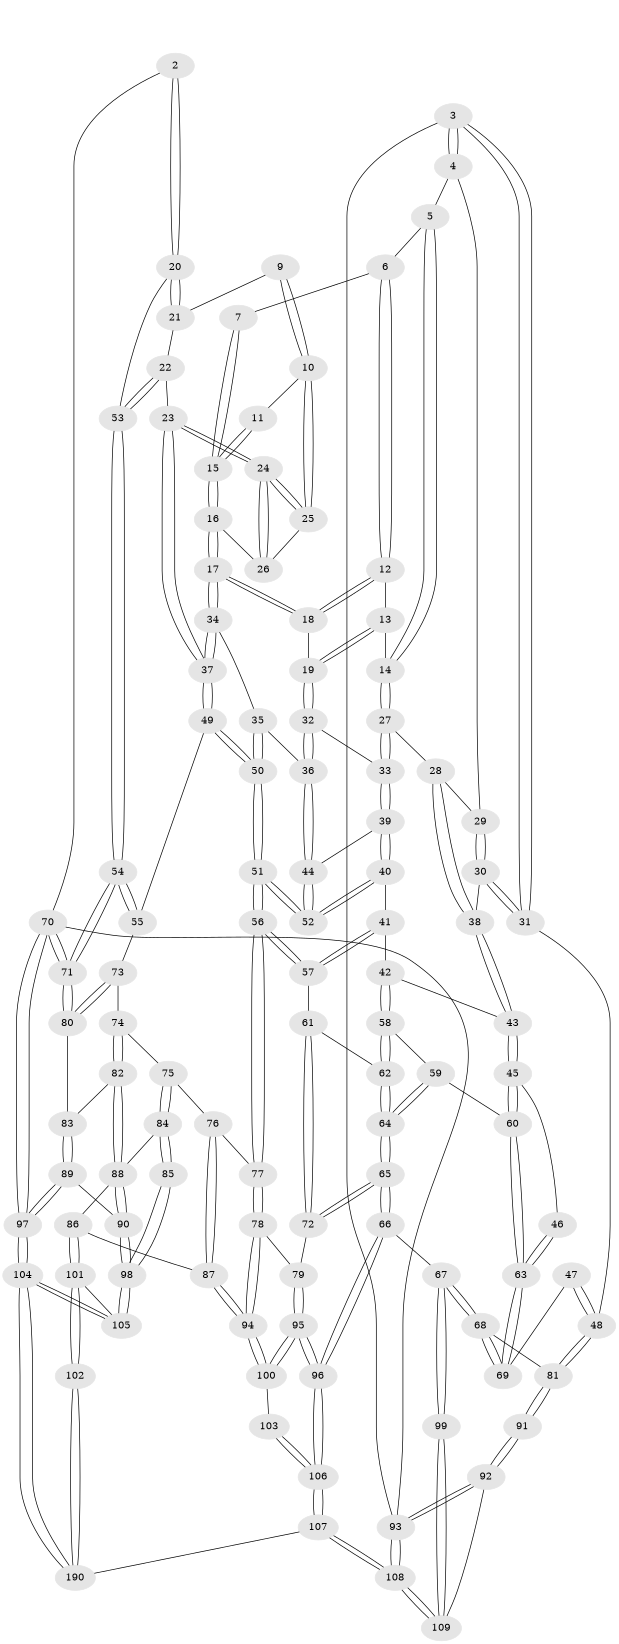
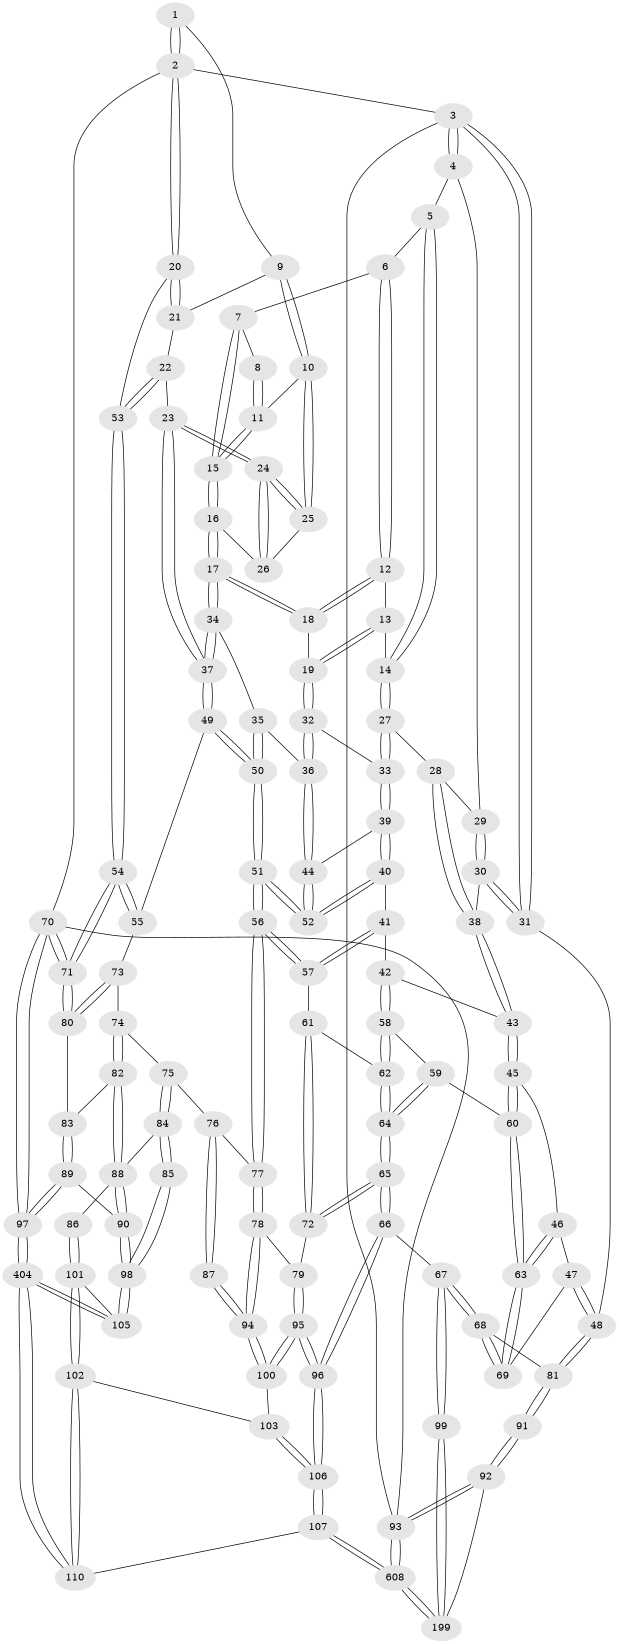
node "1": added
edge "2" -- "3": added
node "8": added
edge "46" -- "47": added
edge "86" -- "87": removed
node "104": label "104" -> "404"
edge "102" -- "103": added
node "190": label "190" -> "110"
node "108": label "108" -> "608"
node "109": label "109" -> "199"
